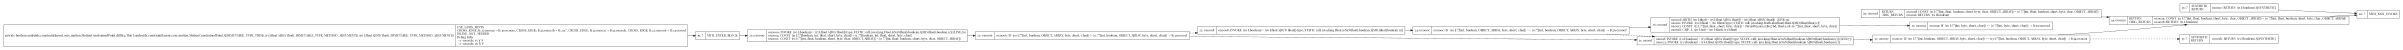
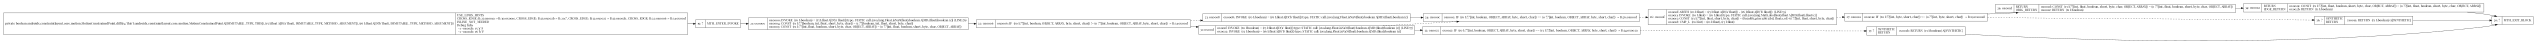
edge "27: 0x001a" -> "29: 0x001d": added
node "20: ?": text "MTH_EXIT_INVOKE" -> "MTH_EXIT_BLOCK"
edge "27: 0x001a" -> "36: ?": added
node "34: 0x002a": text "ORIG_RETURN" -> "EDGE_RETURN"
edge "26: 0x000f" -> "27: 0x001a": style solid -> dashed
edge "24: 0x000c" -> "26: 0x000f": style solid -> dashed
edge "32: 0x0027" -> "34: 0x002a": removed
edge "24: 0x000c" -> "31: 0x001f": reversed
node "19: ?": text "MTH_ENTER_BLOCK" -> "MTH_ENTER_INVOKE"
edge "37: ?" -> "20: ?": added
